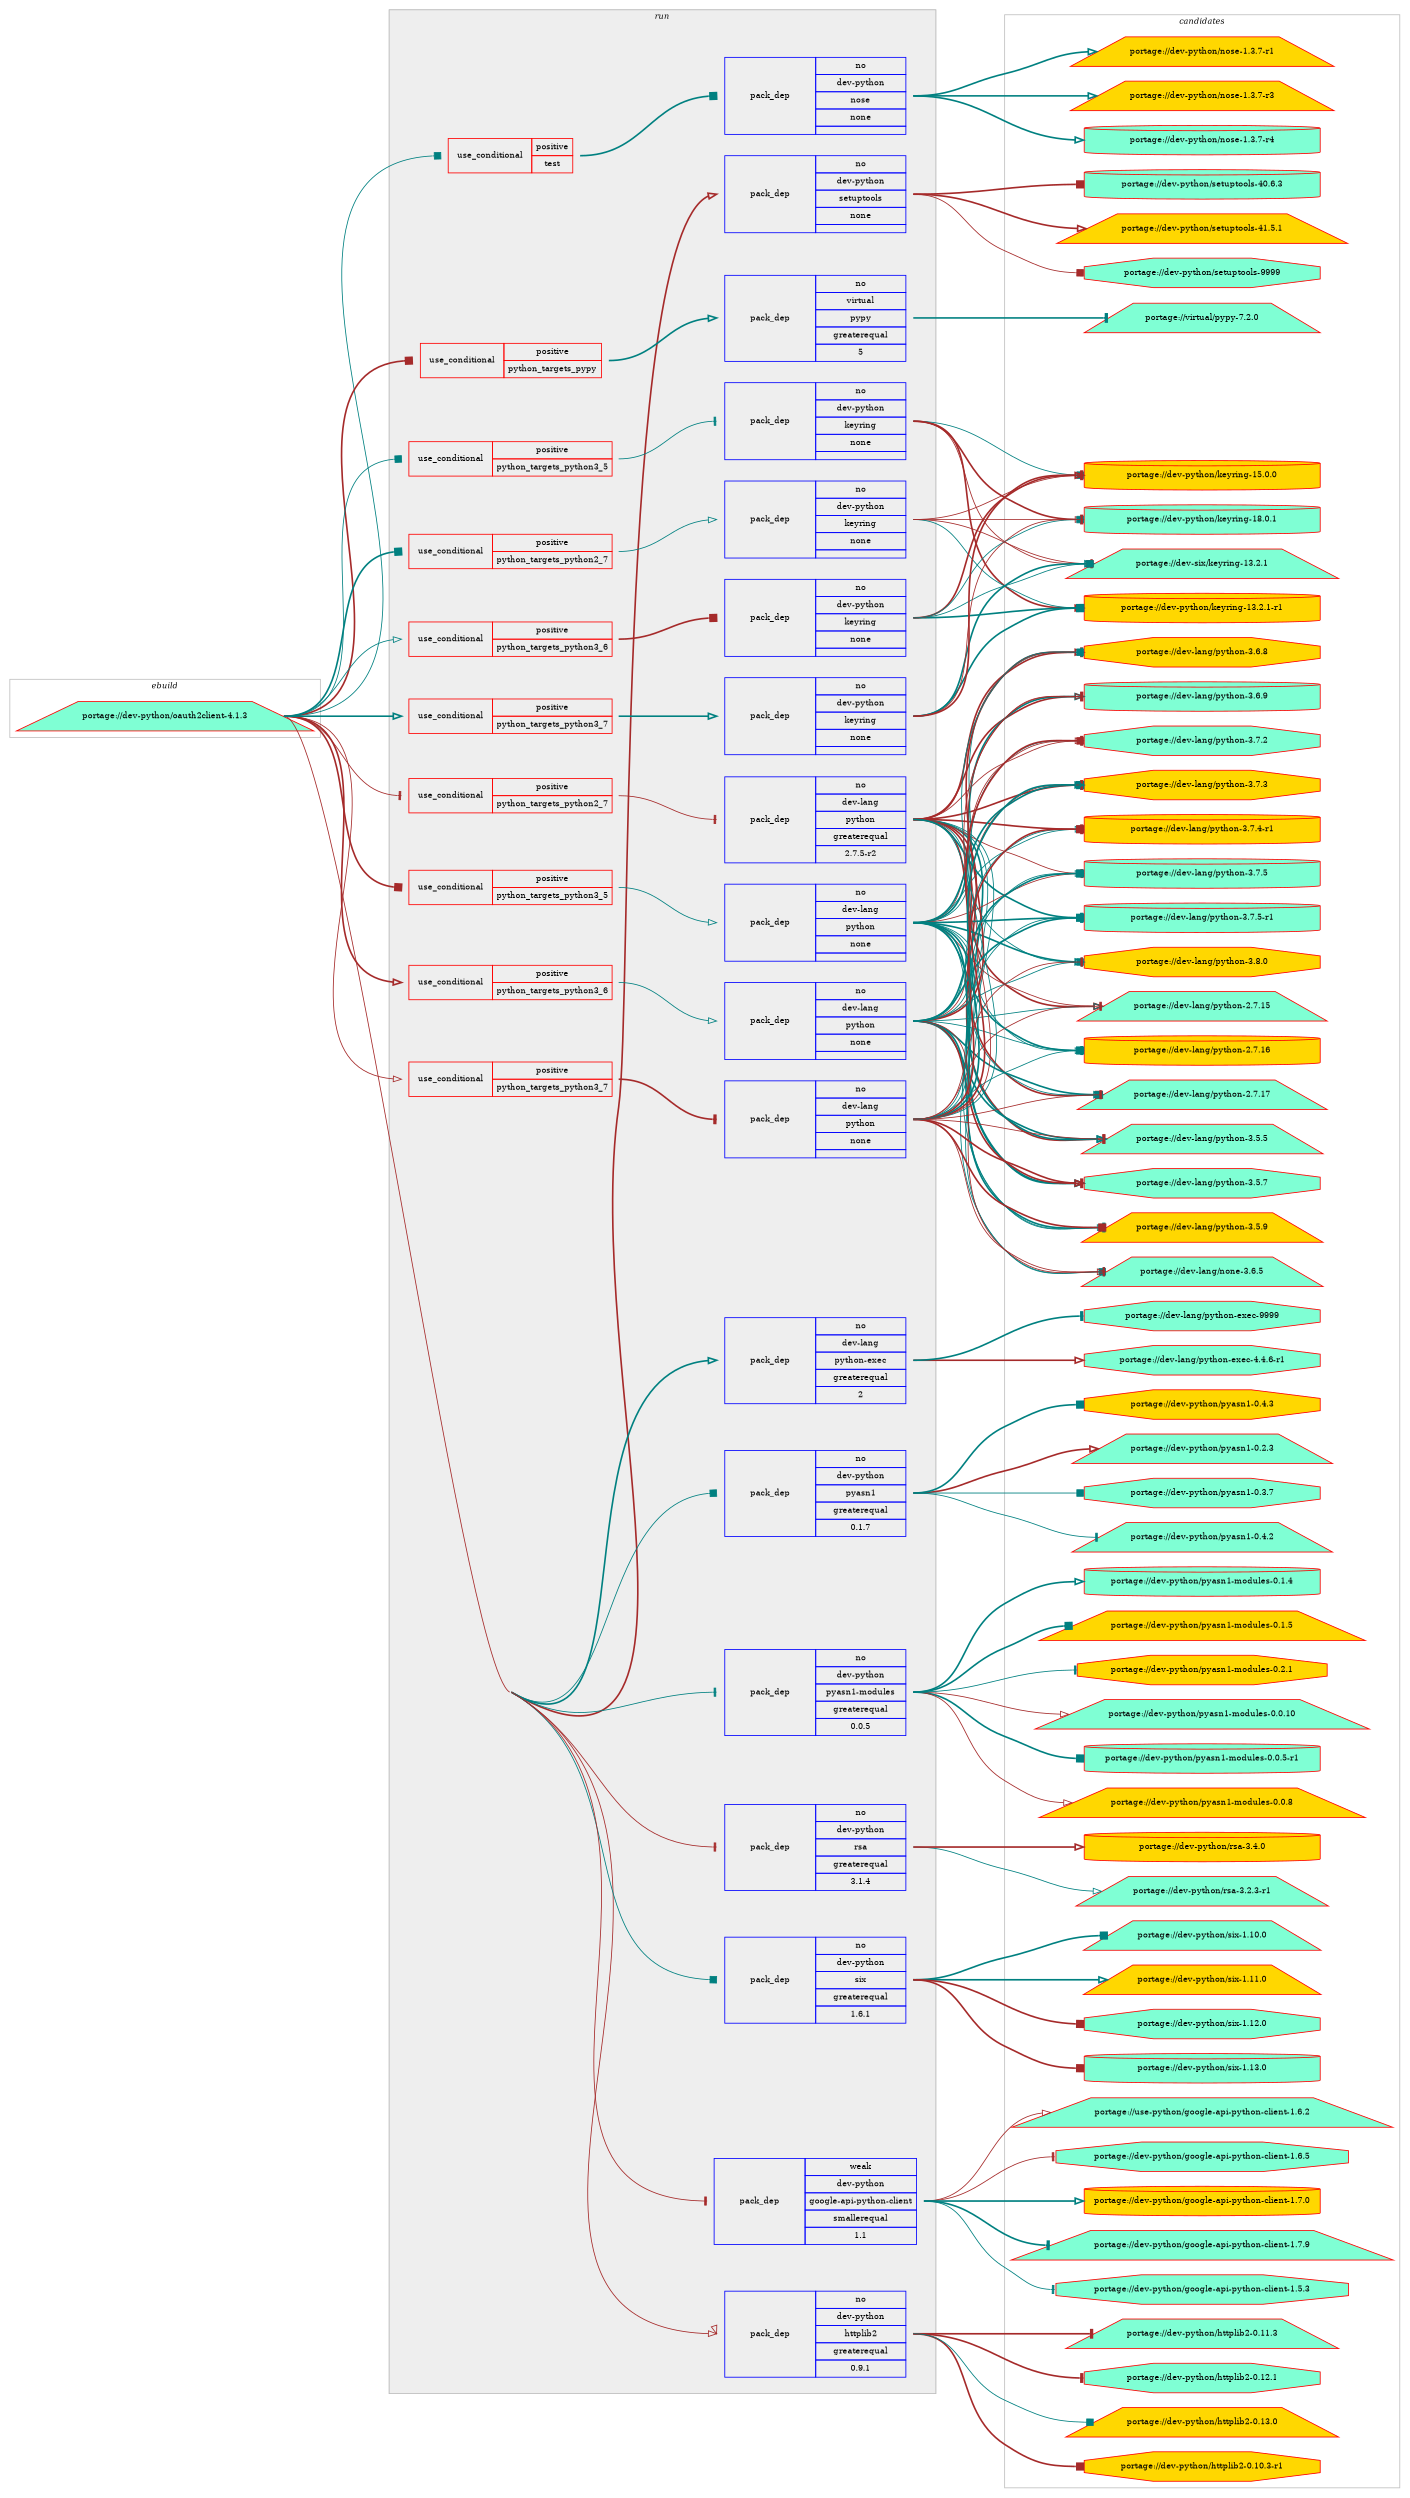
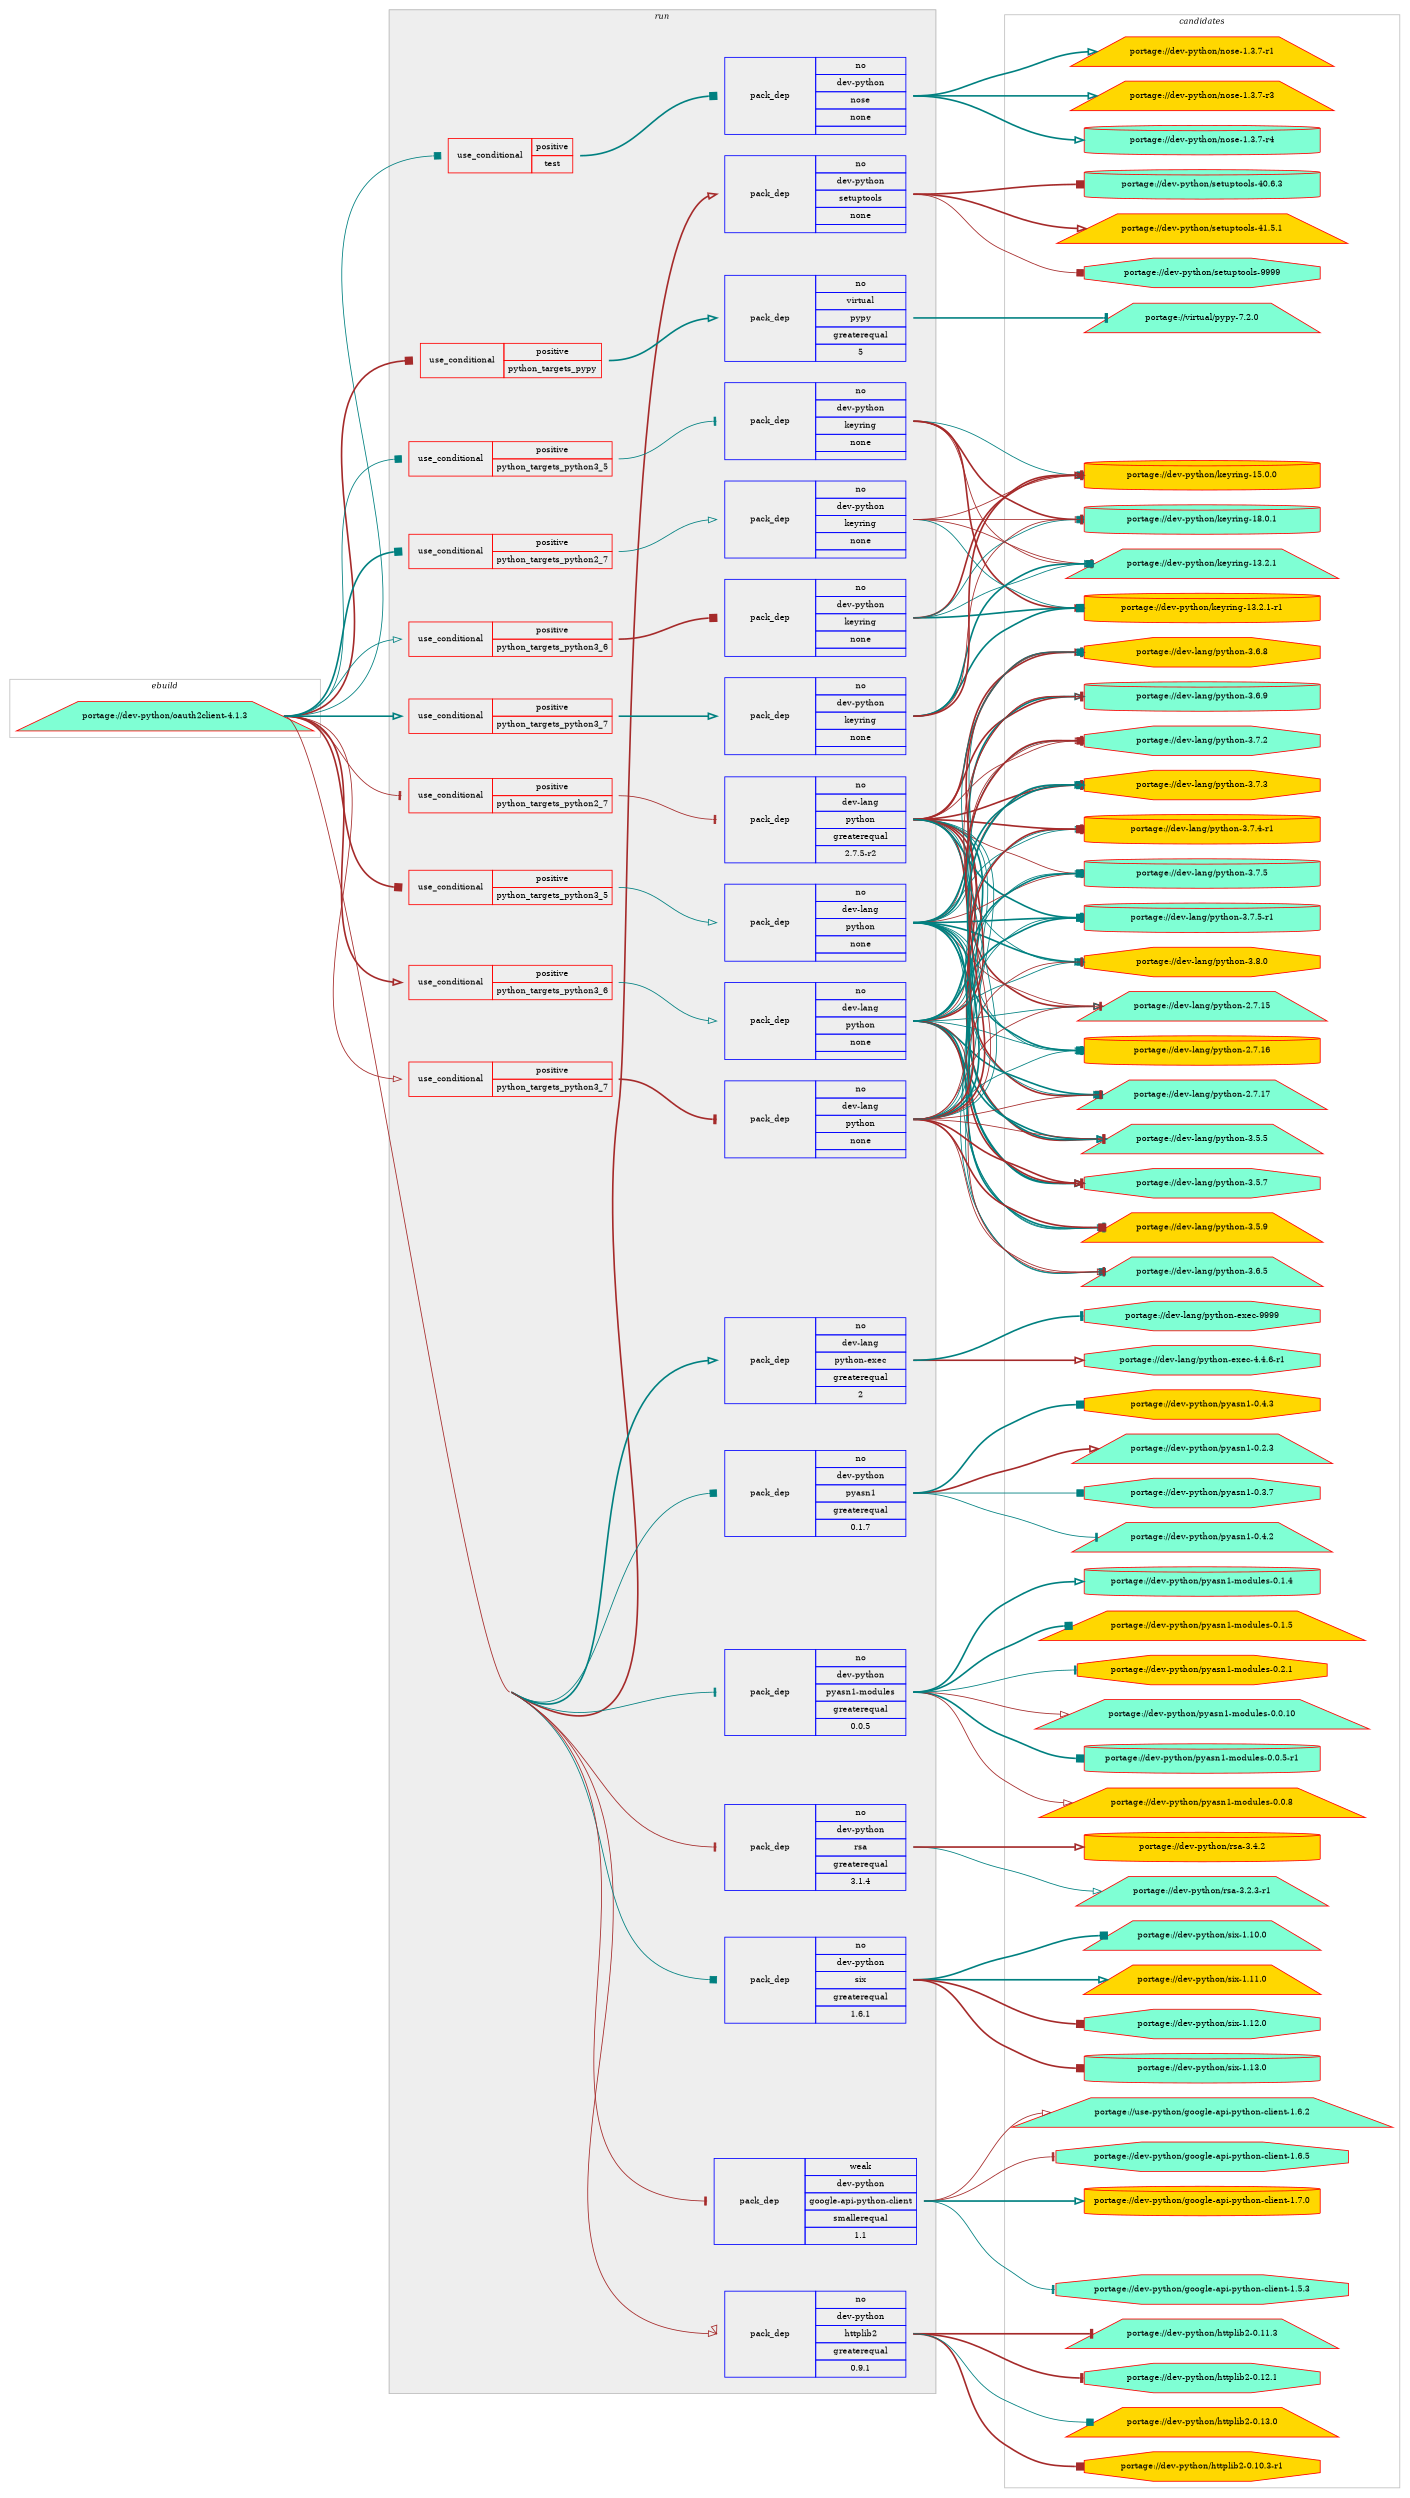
node "portage://dev-six/keyring-13.2.1": label "portage://dev-six/keyring-13.2.1" -> "portage://dev-python/keyring-13.2.1"
node "portage://dev-lang/none-3.6.5": label "portage://dev-lang/none-3.6.5" -> "portage://dev-lang/python-3.6.5"
node "portage://dev-python/rsa-3.4.0": label "portage://dev-python/rsa-3.4.0" -> "portage://dev-python/rsa-3.4.2"
node "portage://dev-python/google-api-python-client-1.7.9": removed
